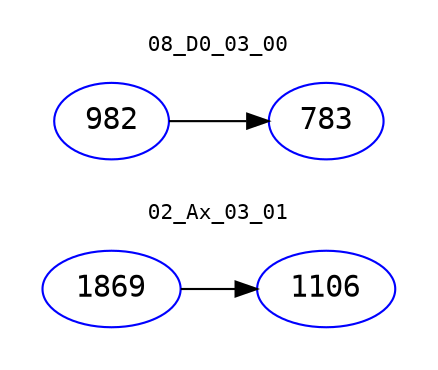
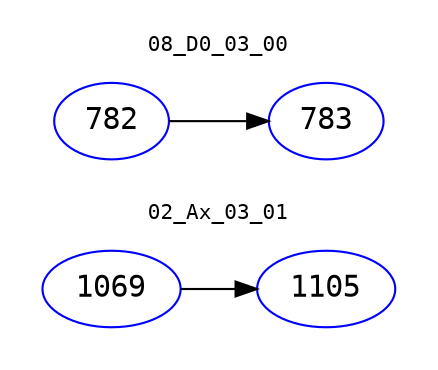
node "982": label "982" -> "782"
node "1869": label "1869" -> "1069"
node "1106": label "1106" -> "1105"
